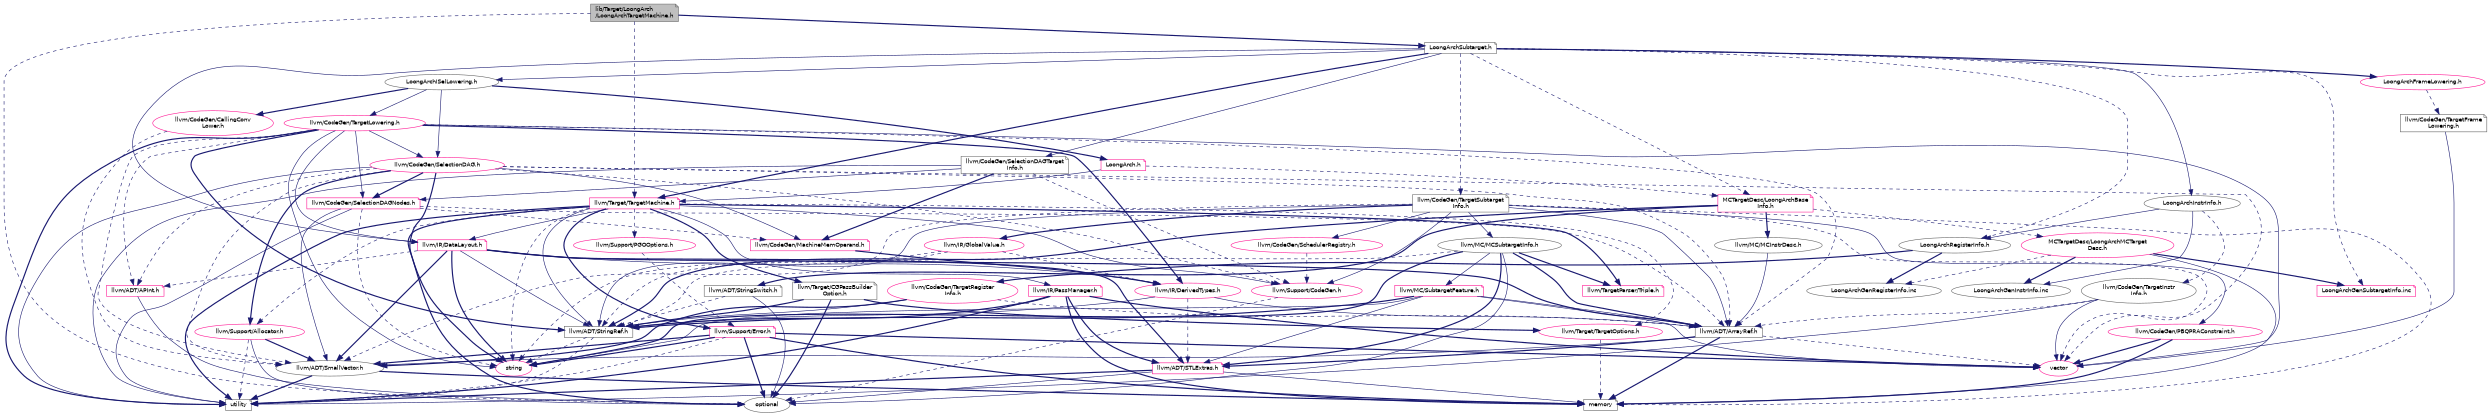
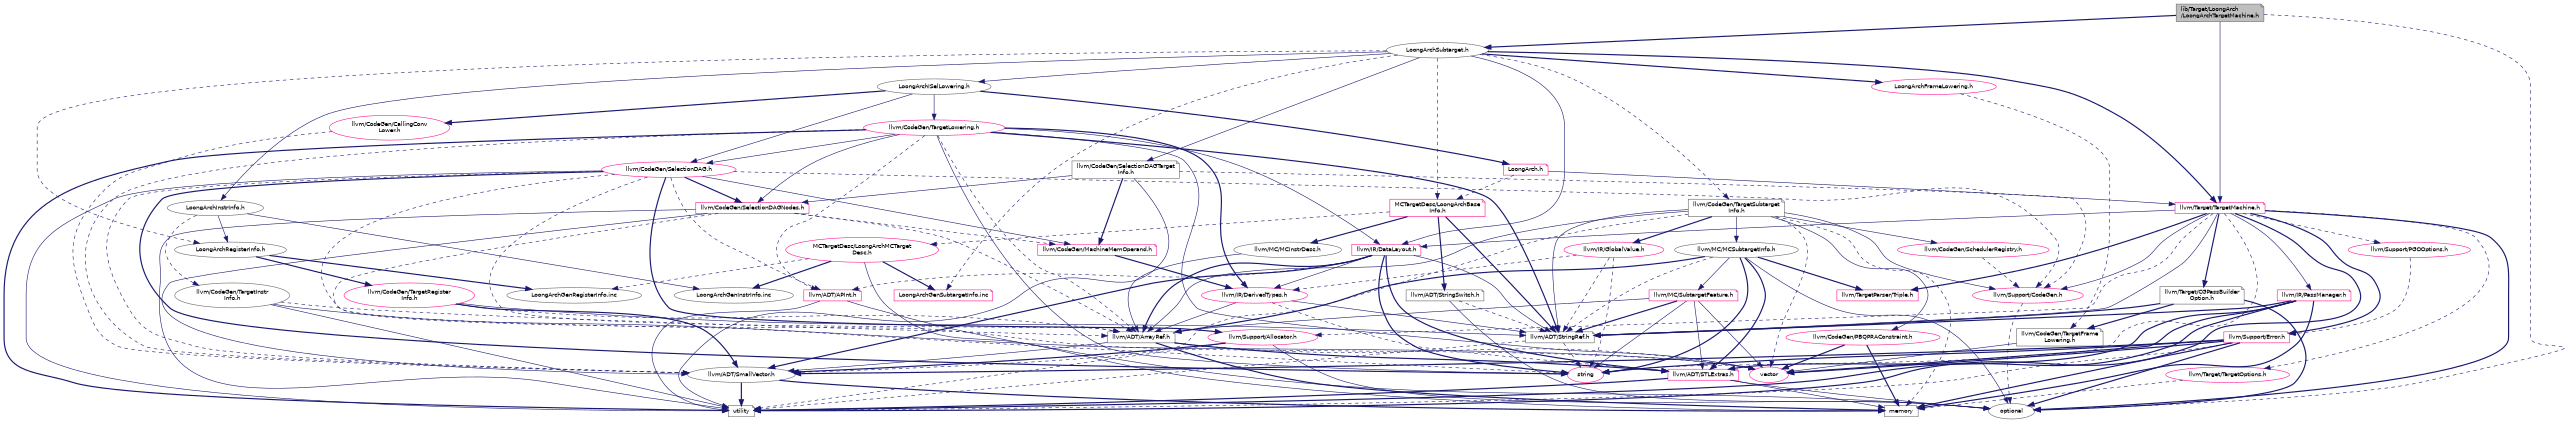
node "LoongArchSubtarget.h": shape note -> ellipse
edge "lib/Target/LoongArch /LoongArchTargetMachine.h" -> "llvm/Target/TargetMachine.h": style dashed -> solid
edge "llvm/Target/CGPassBuilder Option.h" -> "llvm/Target/TargetOptions.h": now "llvm/Target/CGPassBuilder Option.h" -> "llvm/CodeGen/TargetFrame Lowering.h"
edge "llvm/ADT/APInt.h" -> "utility": added
